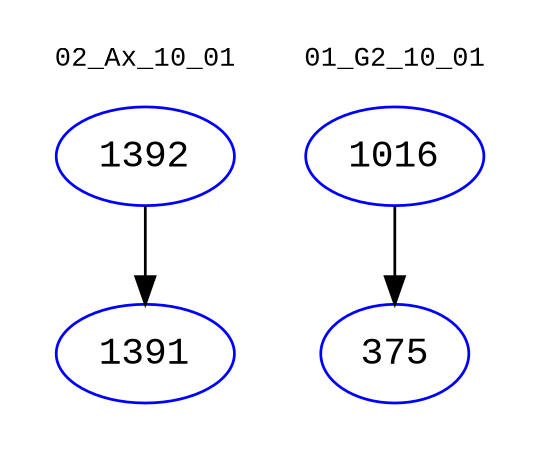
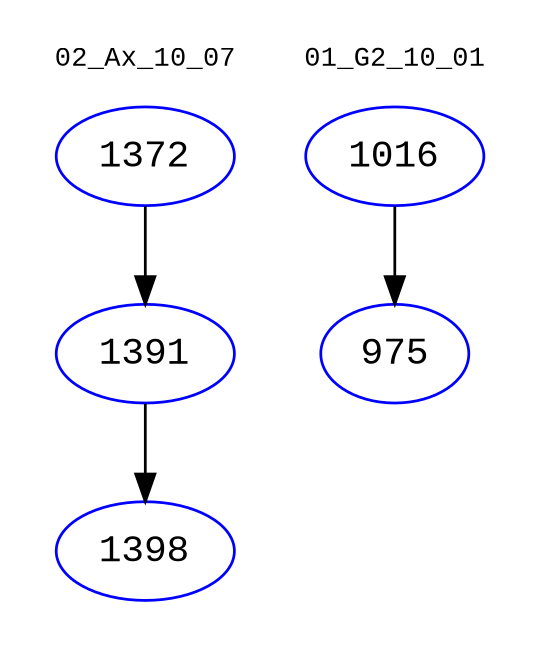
cluster "02_Ax_10_01": label "02_Ax_10_01" -> "02_Ax_10_07"
node "1392": label "1392" -> "1372"
node "375": label "375" -> "975"
node "1398": added
